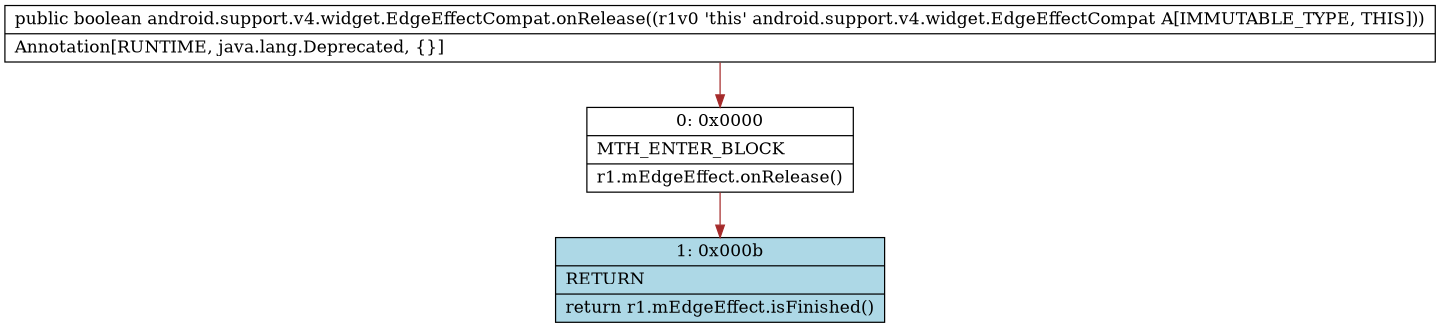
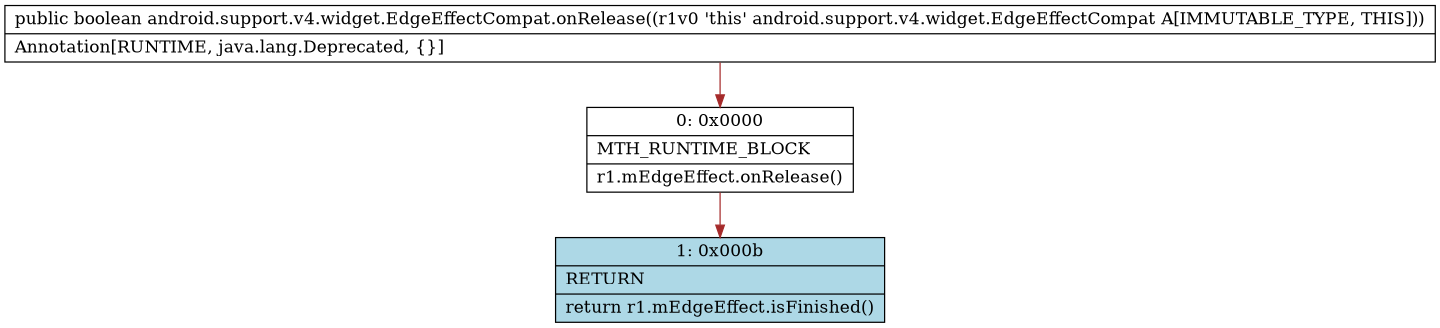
node "0: 0x0000": text "MTH_ENTER_BLOCK" -> "MTH_RUNTIME_BLOCK"
